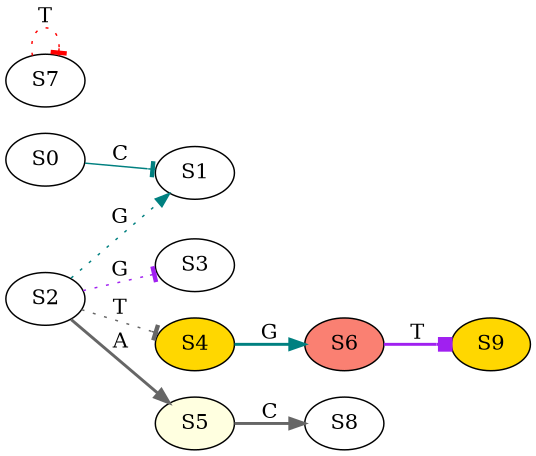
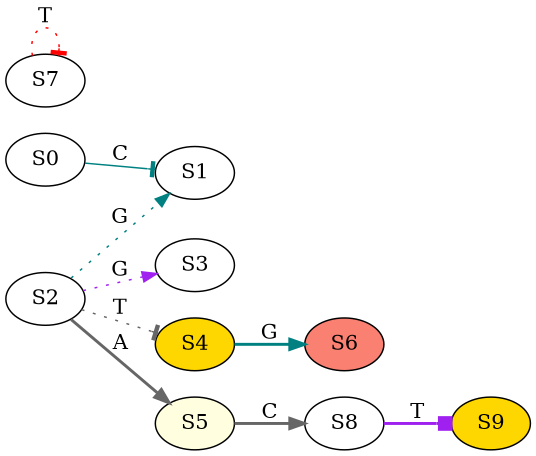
edge "S2" -> "S3": arrowhead tee -> normal
edge "S6" -> "S9": now "S8" -> "S9"
